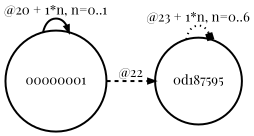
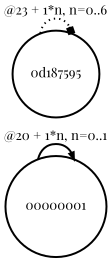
edge "00000001" -> "0d187595": removed, label "@22"
